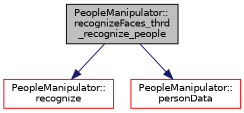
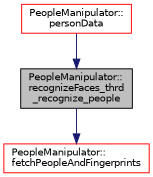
edge "PeopleManipulator:: recognizeFaces_thrd _recognize_people" -> "PeopleManipulator:: personData": reversed
node "PeopleManipulator:: recognize": label "PeopleManipulator:: recognize" -> "PeopleManipulator:: fetchPeopleAndFingerprints"
